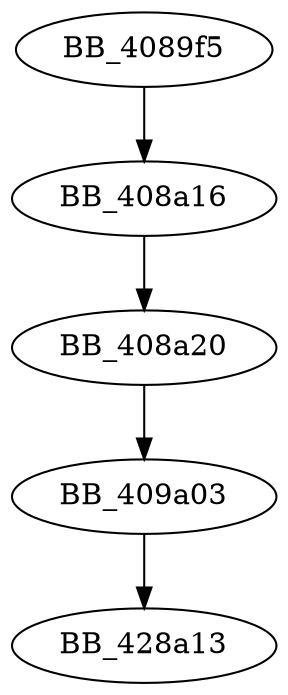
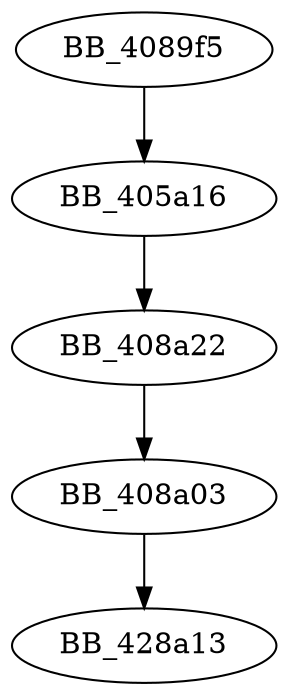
node "BB_408a16": label "BB_408a16" -> "BB_405a16"
node "BB_408a20": label "BB_408a20" -> "BB_408a22"
node "BB_409a03": label "BB_409a03" -> "BB_408a03"
